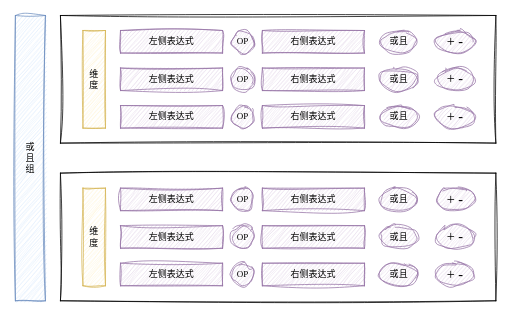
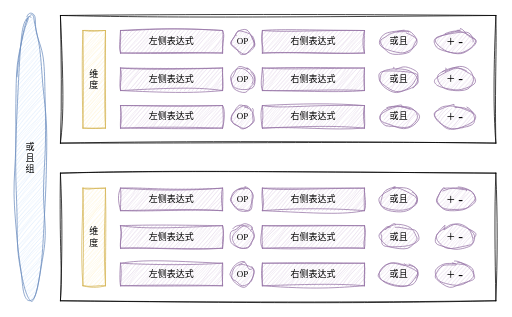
node "或 且 组": shape rectangle -> ellipse
